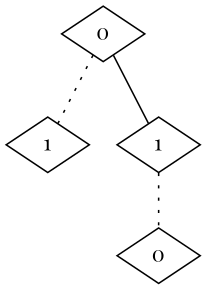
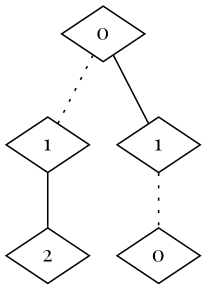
node "2": added
